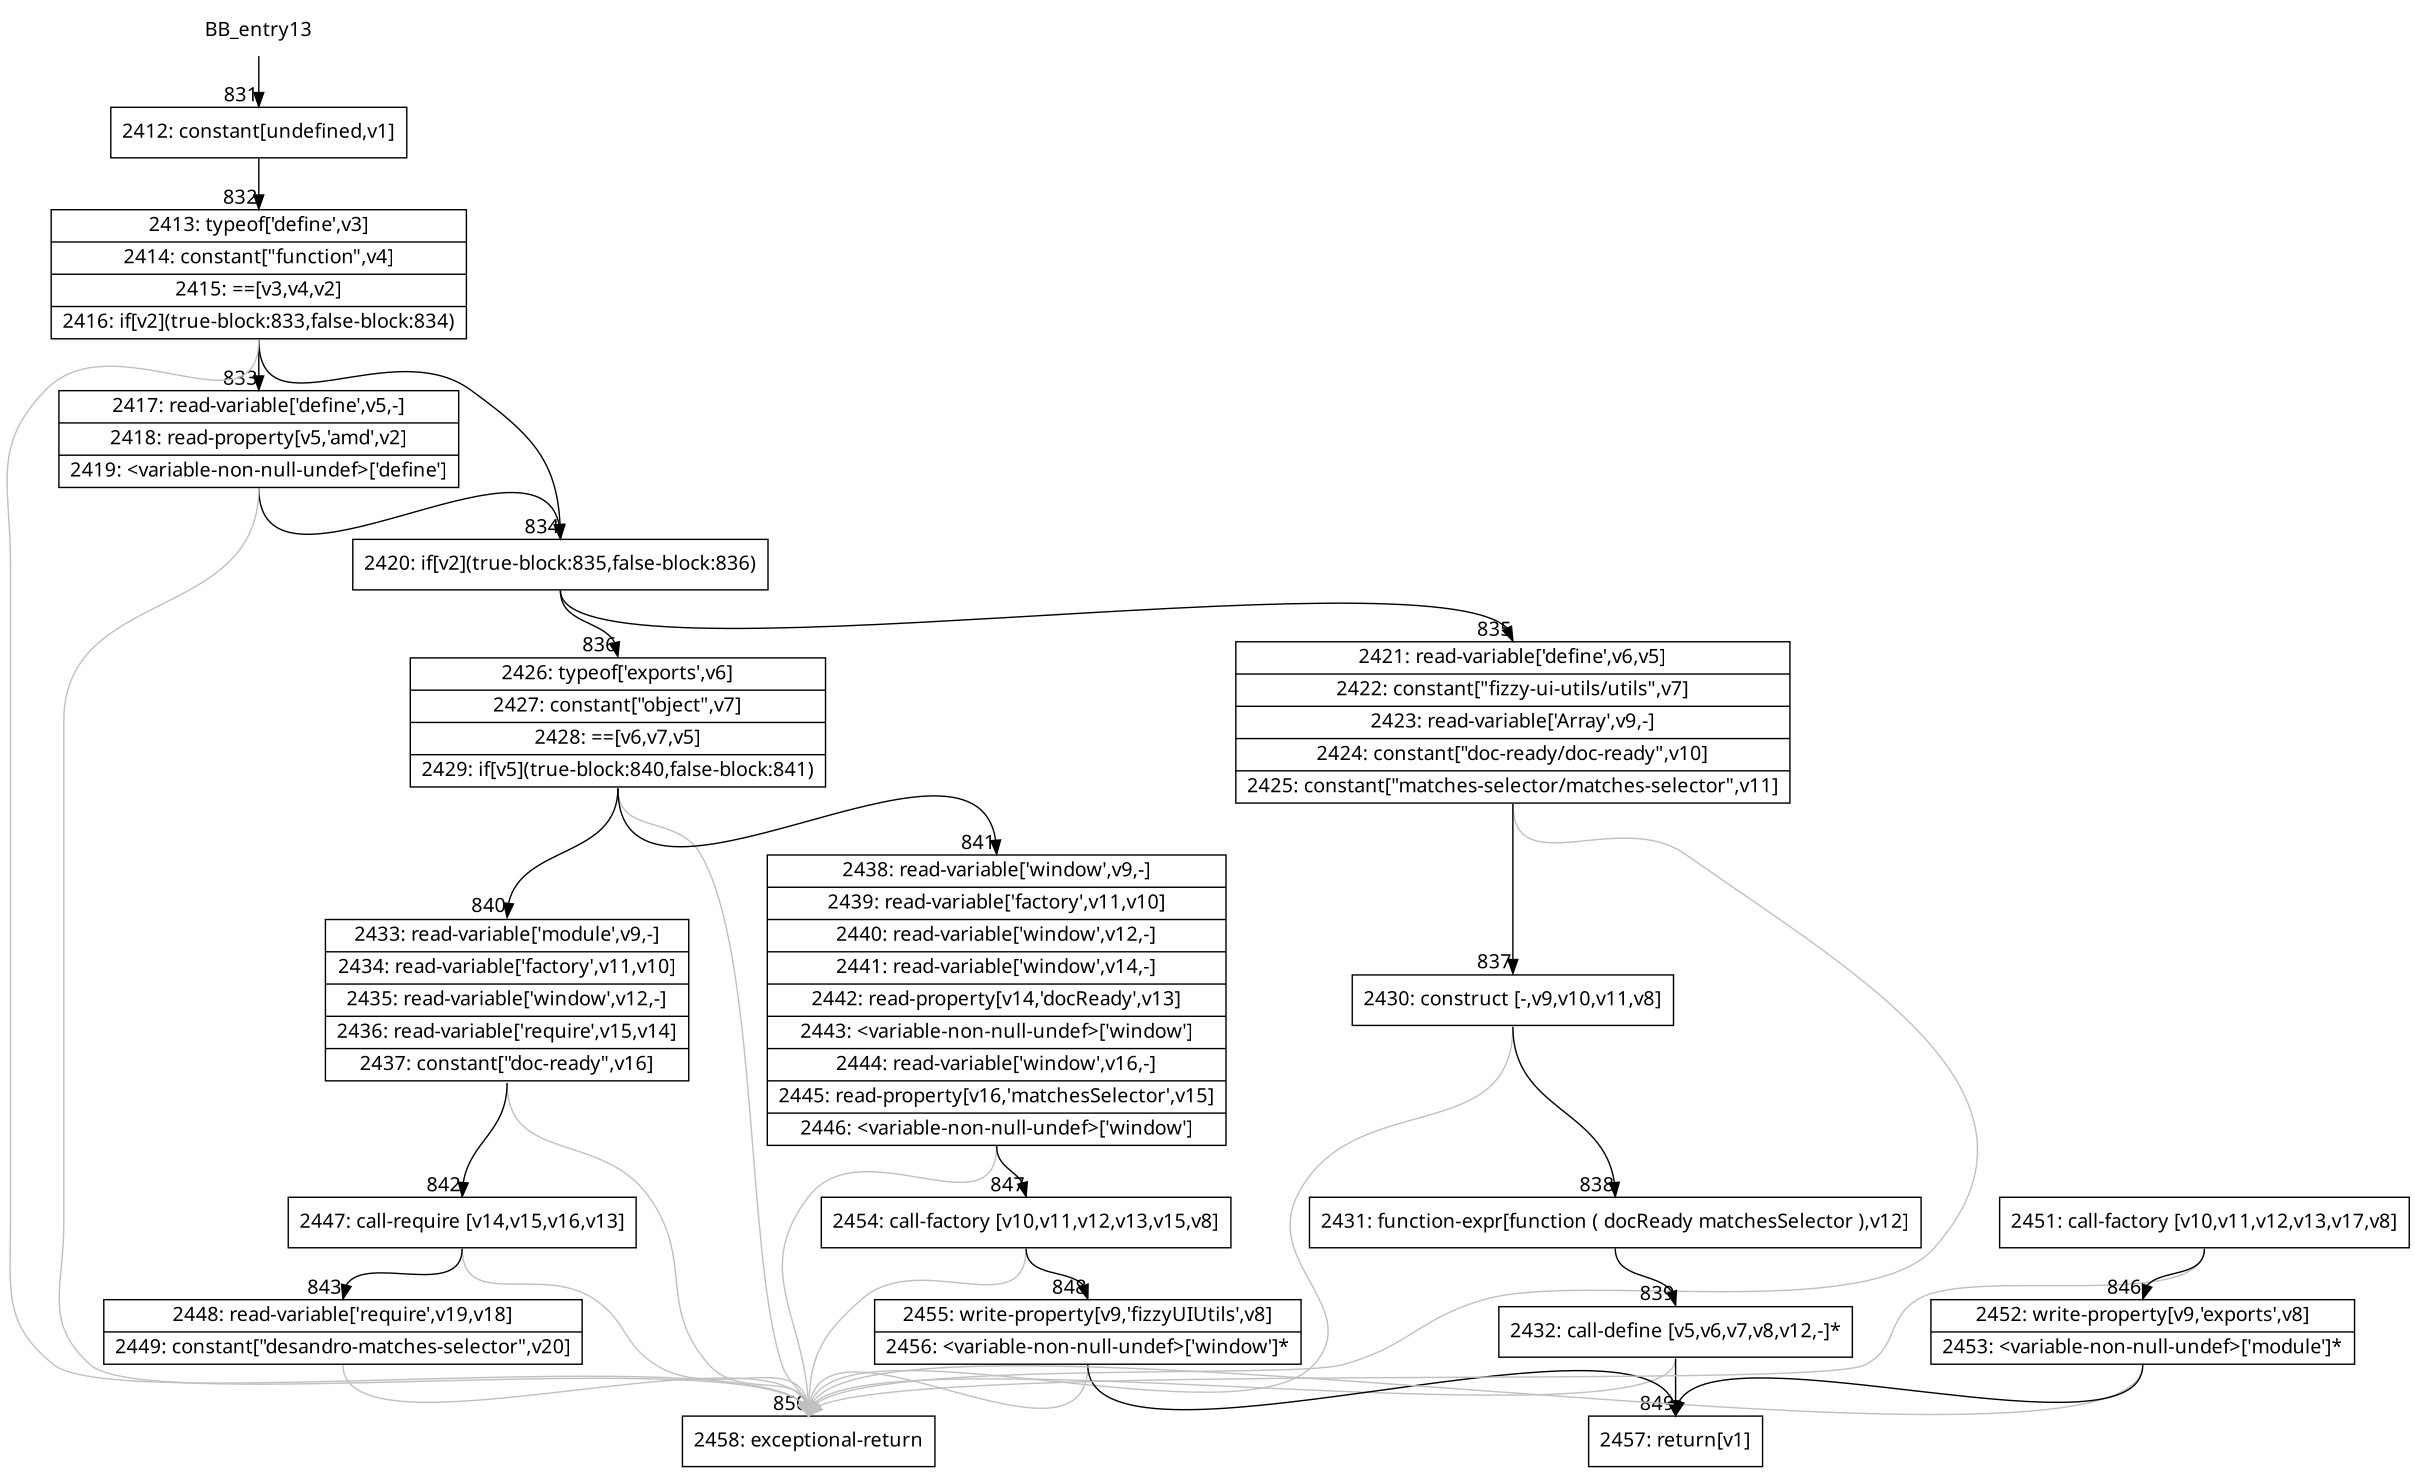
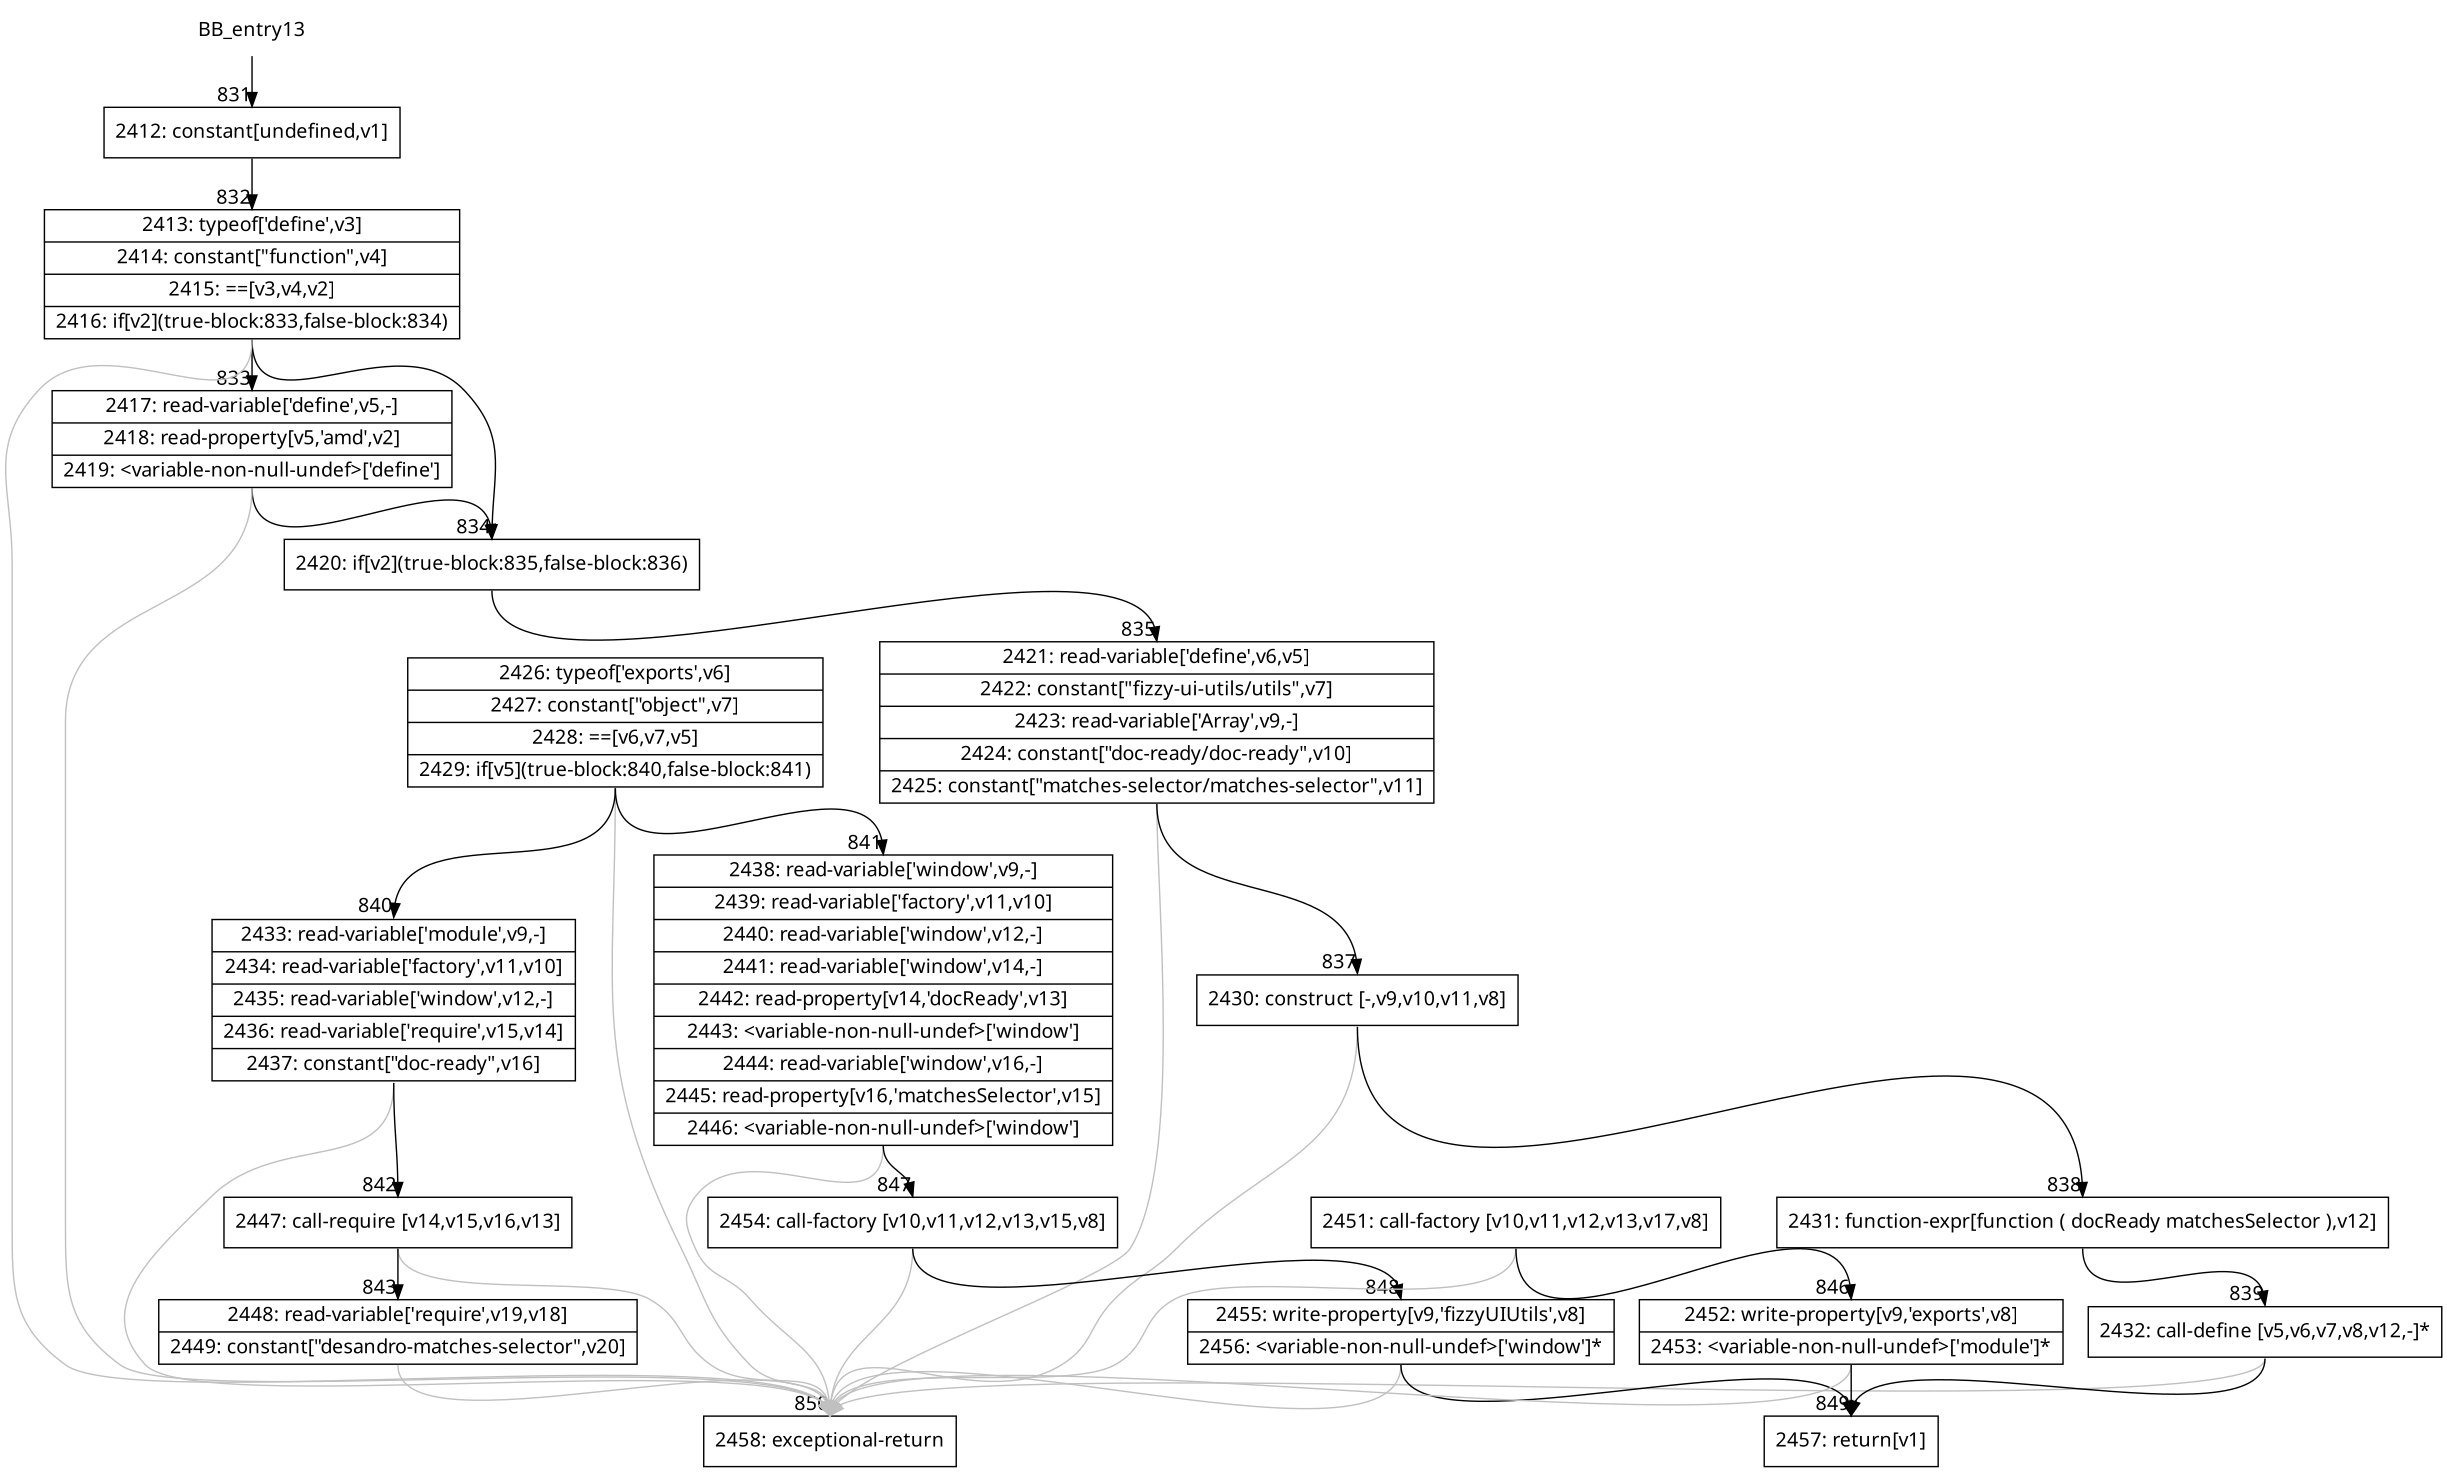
edge "2420: if[v2](true-block:835,false-block:836)" -> "2426: typeof['exports',v6]": removed
